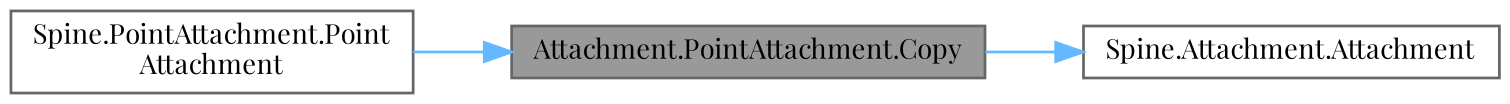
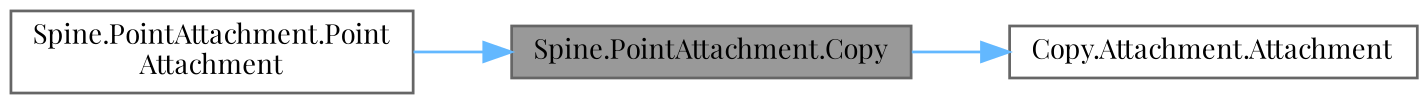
node "Attachment.PointAttachment.Copy": label "Attachment.PointAttachment.Copy" -> "Spine.PointAttachment.Copy"
node "Spine.Attachment.Attachment": label "Spine.Attachment.Attachment" -> "Copy.Attachment.Attachment"
